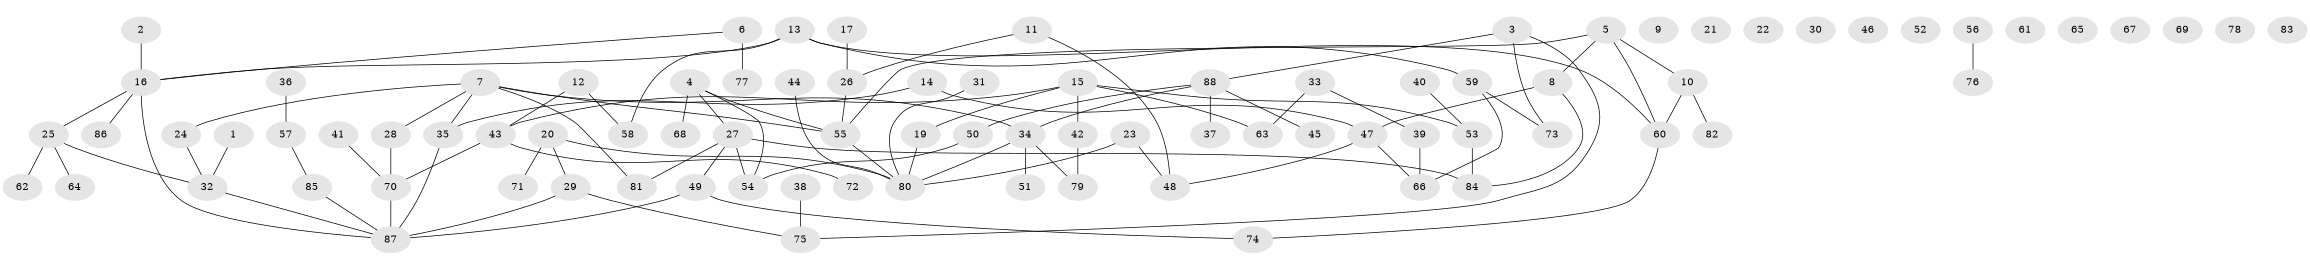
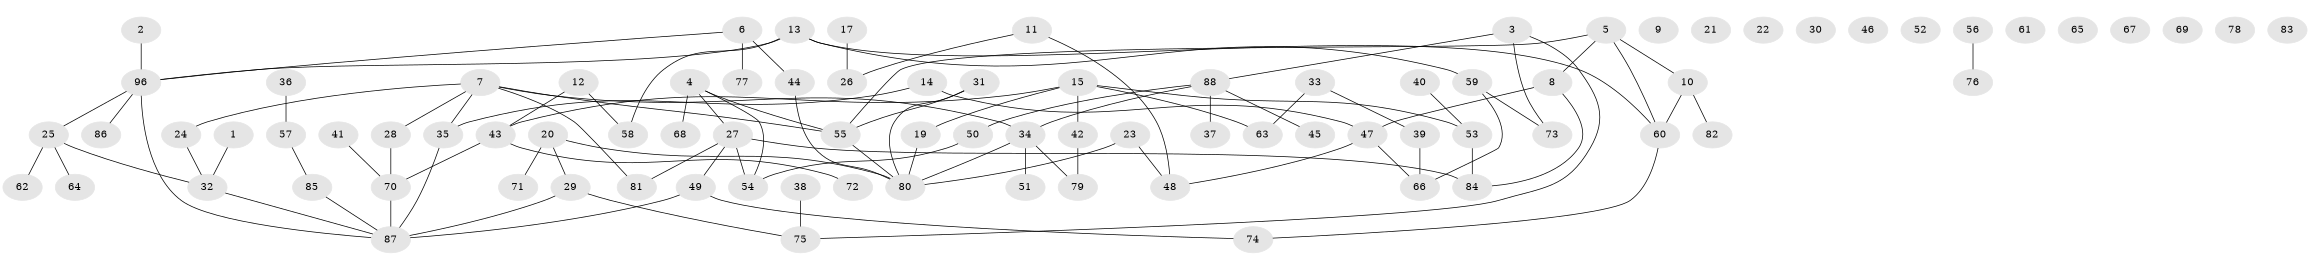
edge "6" -- "44": added
node "16": label "16" -> "96"
edge "26" -- "55": now "31" -- "55"
